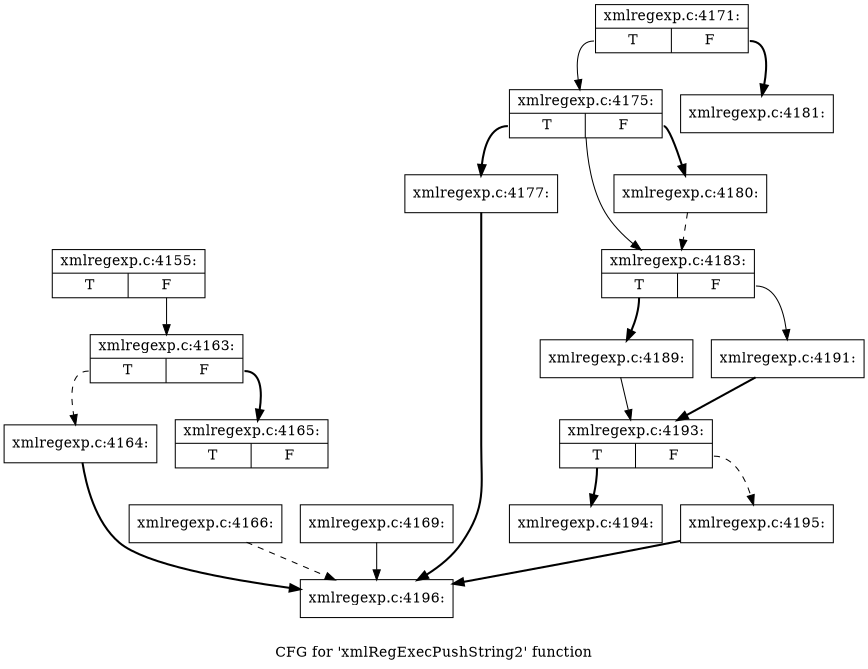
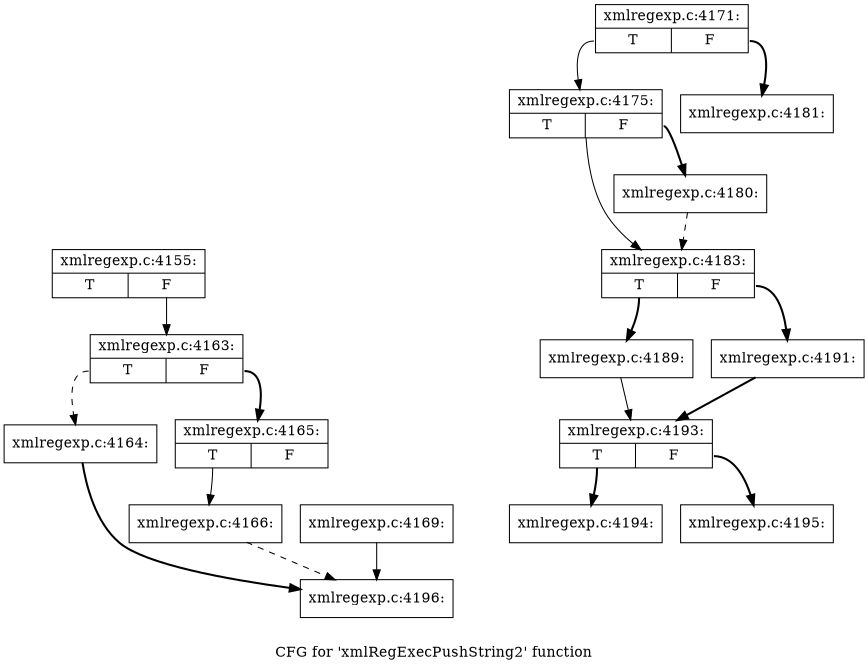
node "xmlregexp.c:4177:": removed
edge "xmlregexp.c:4183:" -> "xmlregexp.c:4191:": style solid -> bold
edge "xmlregexp.c:4193:" -> "xmlregexp.c:4195:": style dashed -> bold
edge "xmlregexp.c:4165:" -> "xmlregexp.c:4166:": added
edge "xmlregexp.c:4195:" -> "xmlregexp.c:4196:": removed
